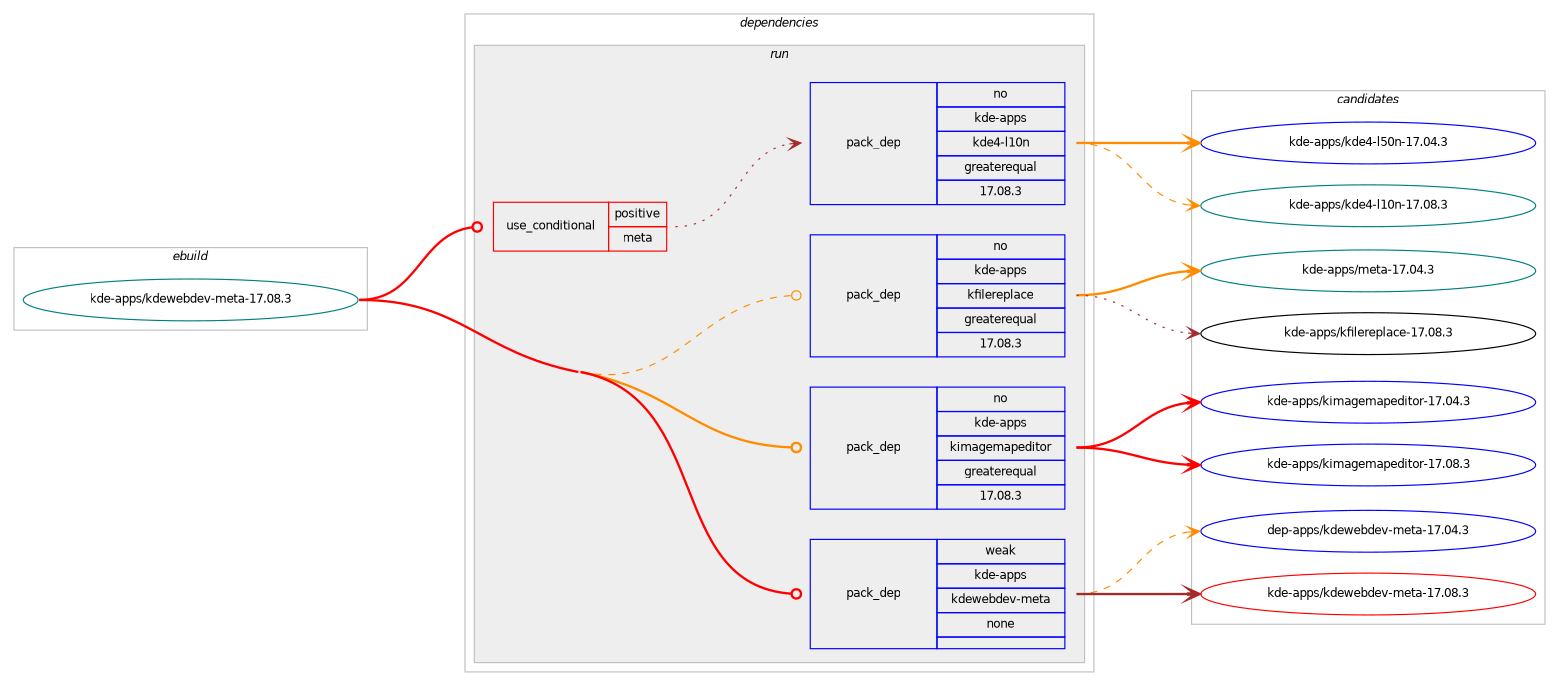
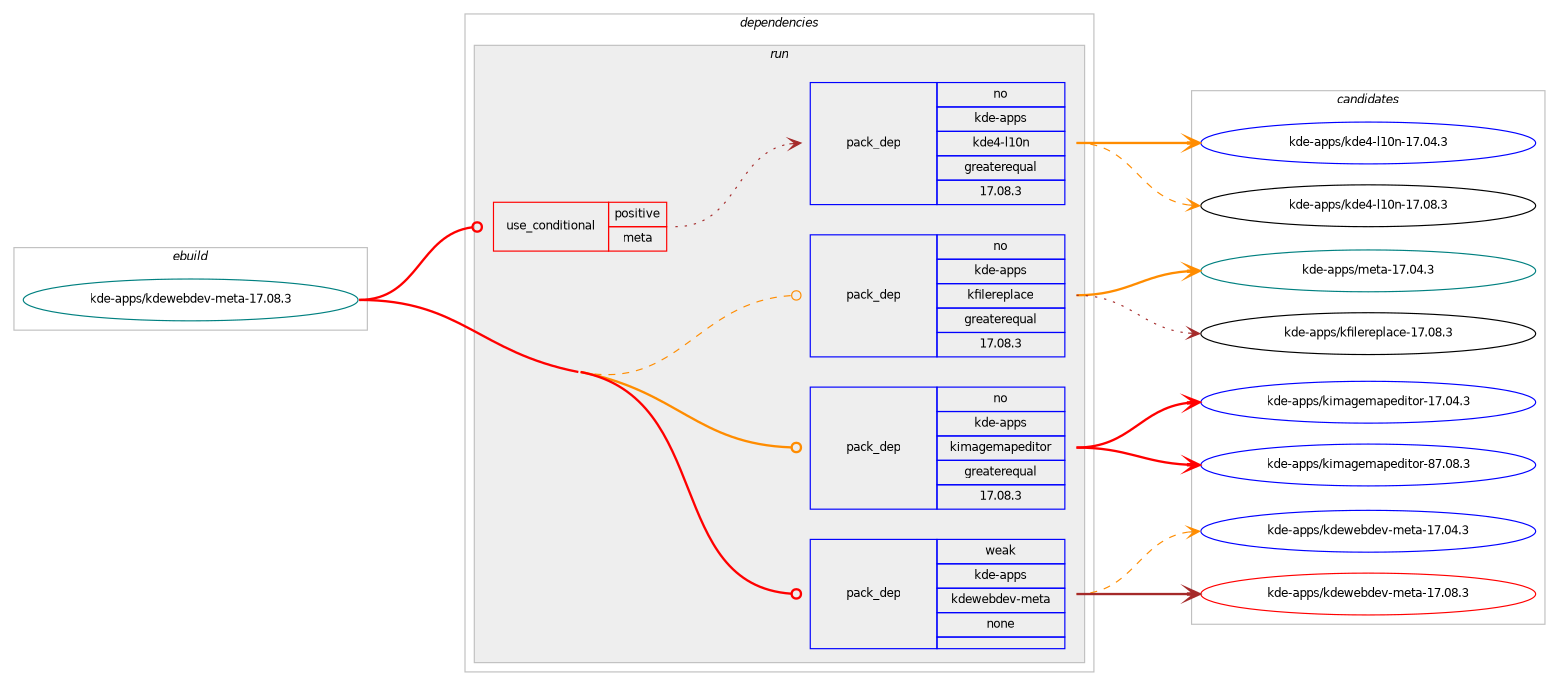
node "kde-apps/kde4-l50n-17.04.3": label "kde-apps/kde4-l50n-17.04.3" -> "kde-apps/kde4-l10n-17.04.3"
node "kde-apps/kde4-l10n-17.08.3": color teal -> black
node "kde-apps/kimagemapeditor-17.08.3": label "kde-apps/kimagemapeditor-17.08.3" -> "kde-apps/kimagemapeditor-87.08.3"
node "dep-apps/kdewebdev-meta-17.04.3": label "dep-apps/kdewebdev-meta-17.04.3" -> "kde-apps/kdewebdev-meta-17.04.3"
